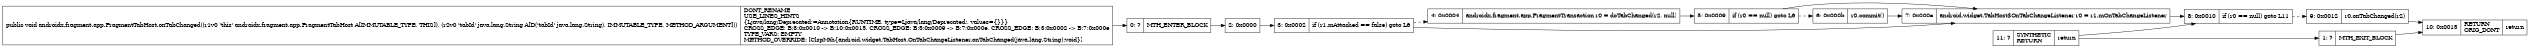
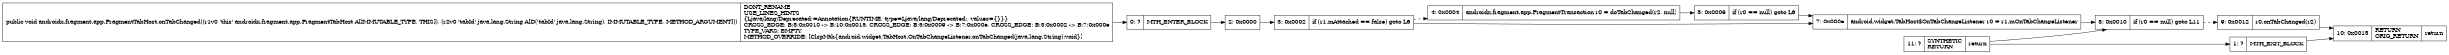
node "6: 0x000b": removed
node "10: 0x0015": text "ORIG_DONT" -> "ORIG_RETURN"
